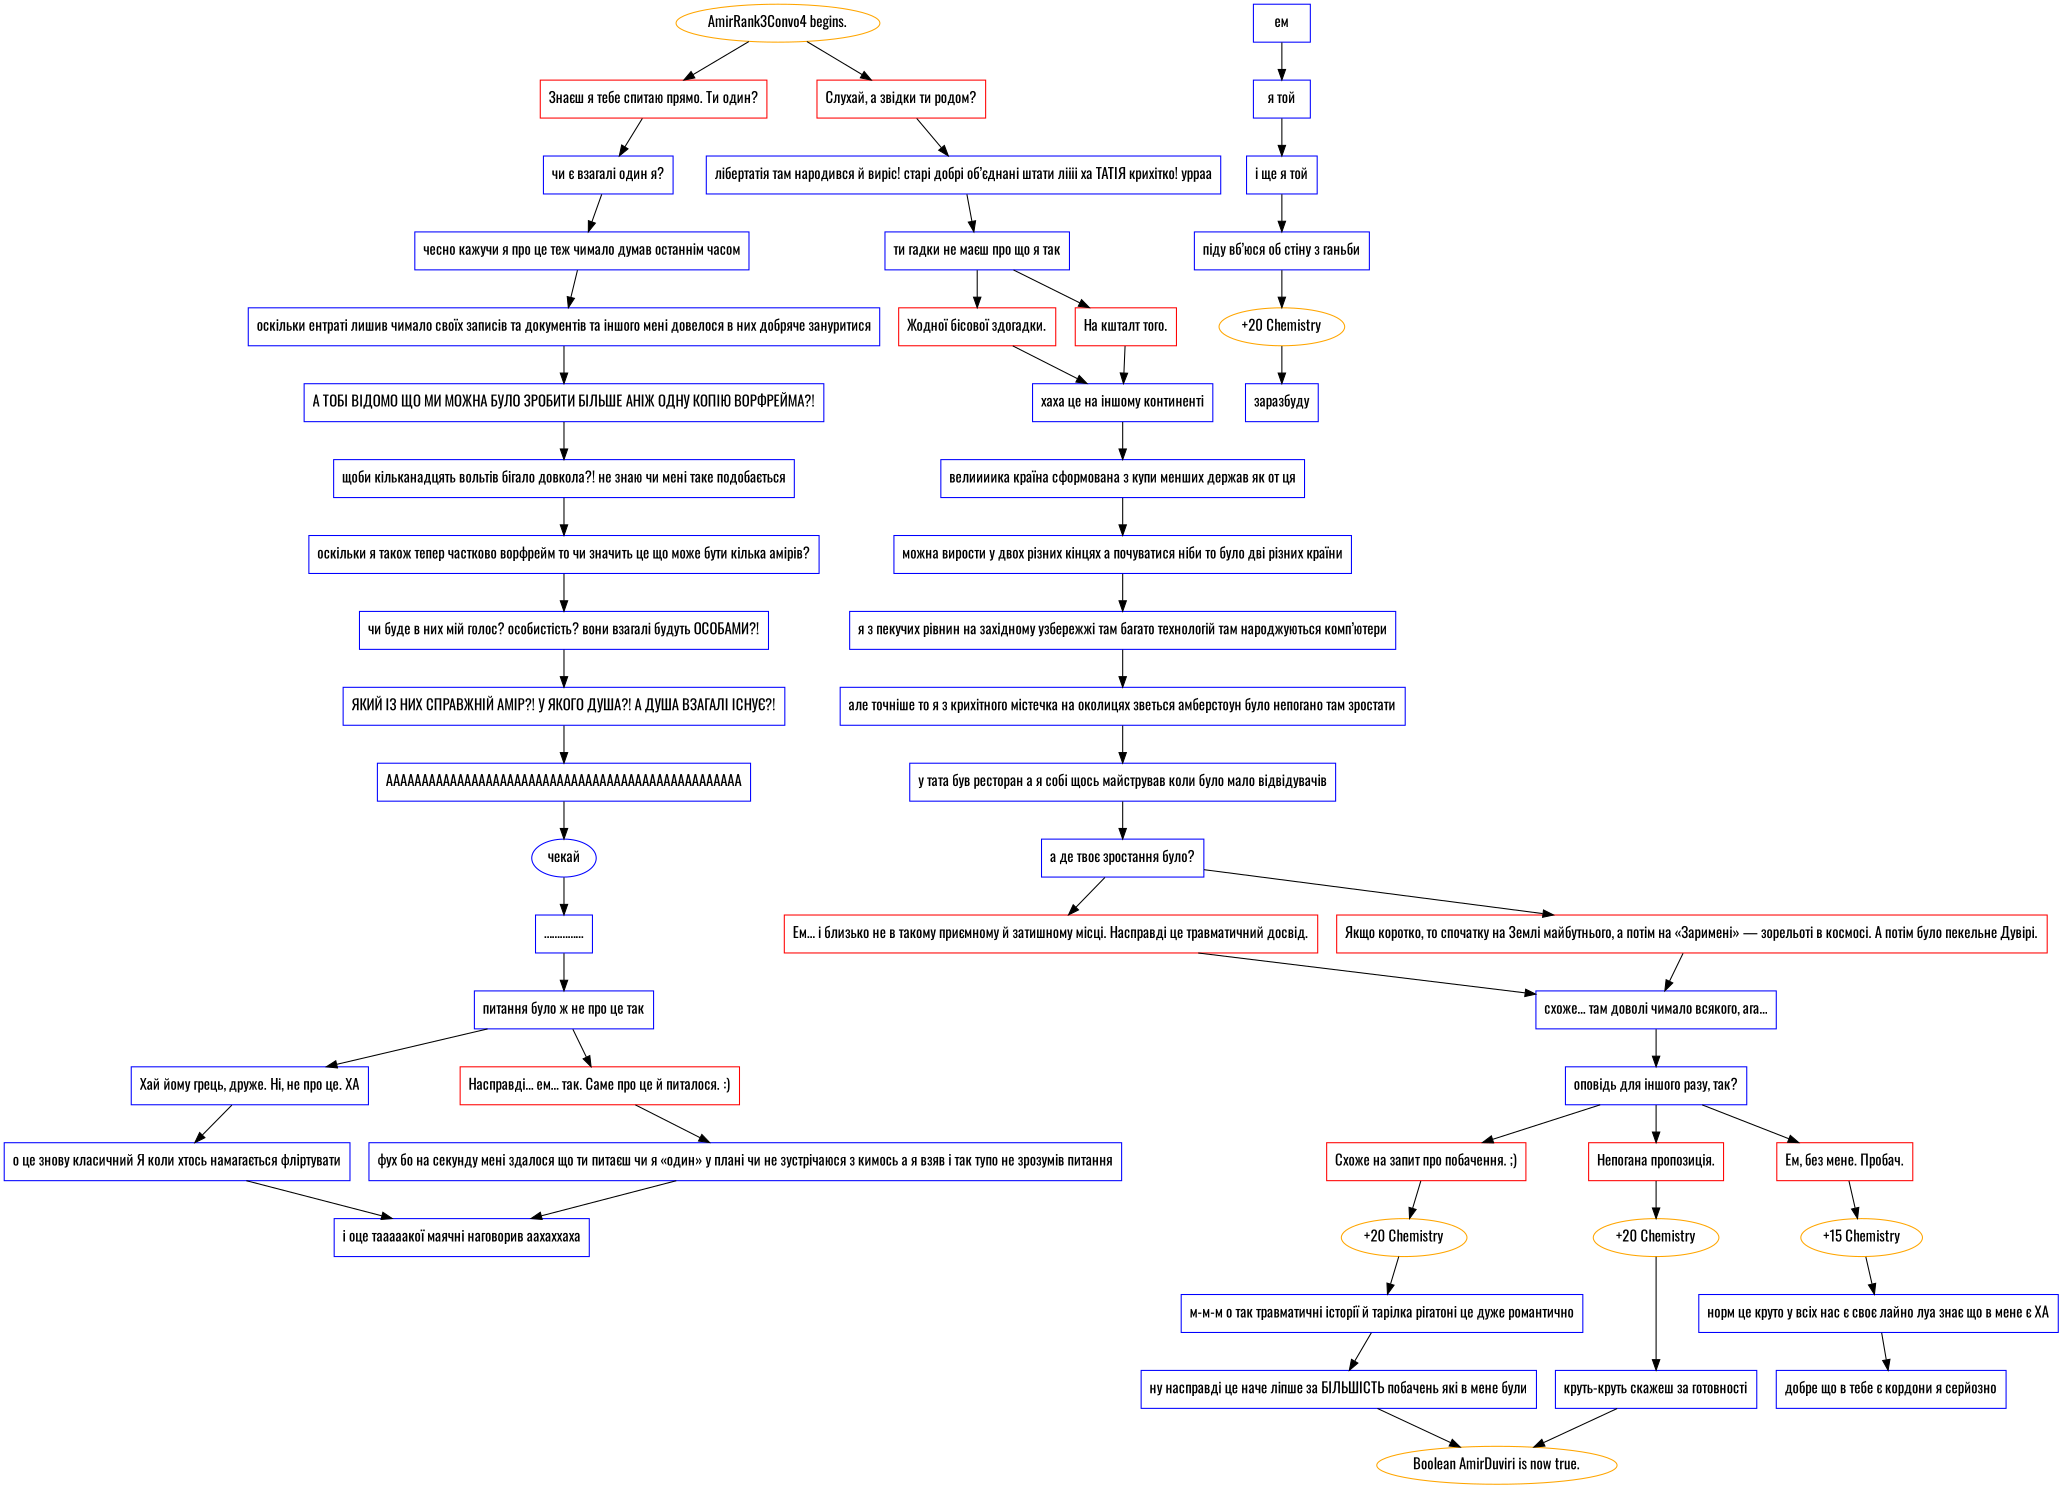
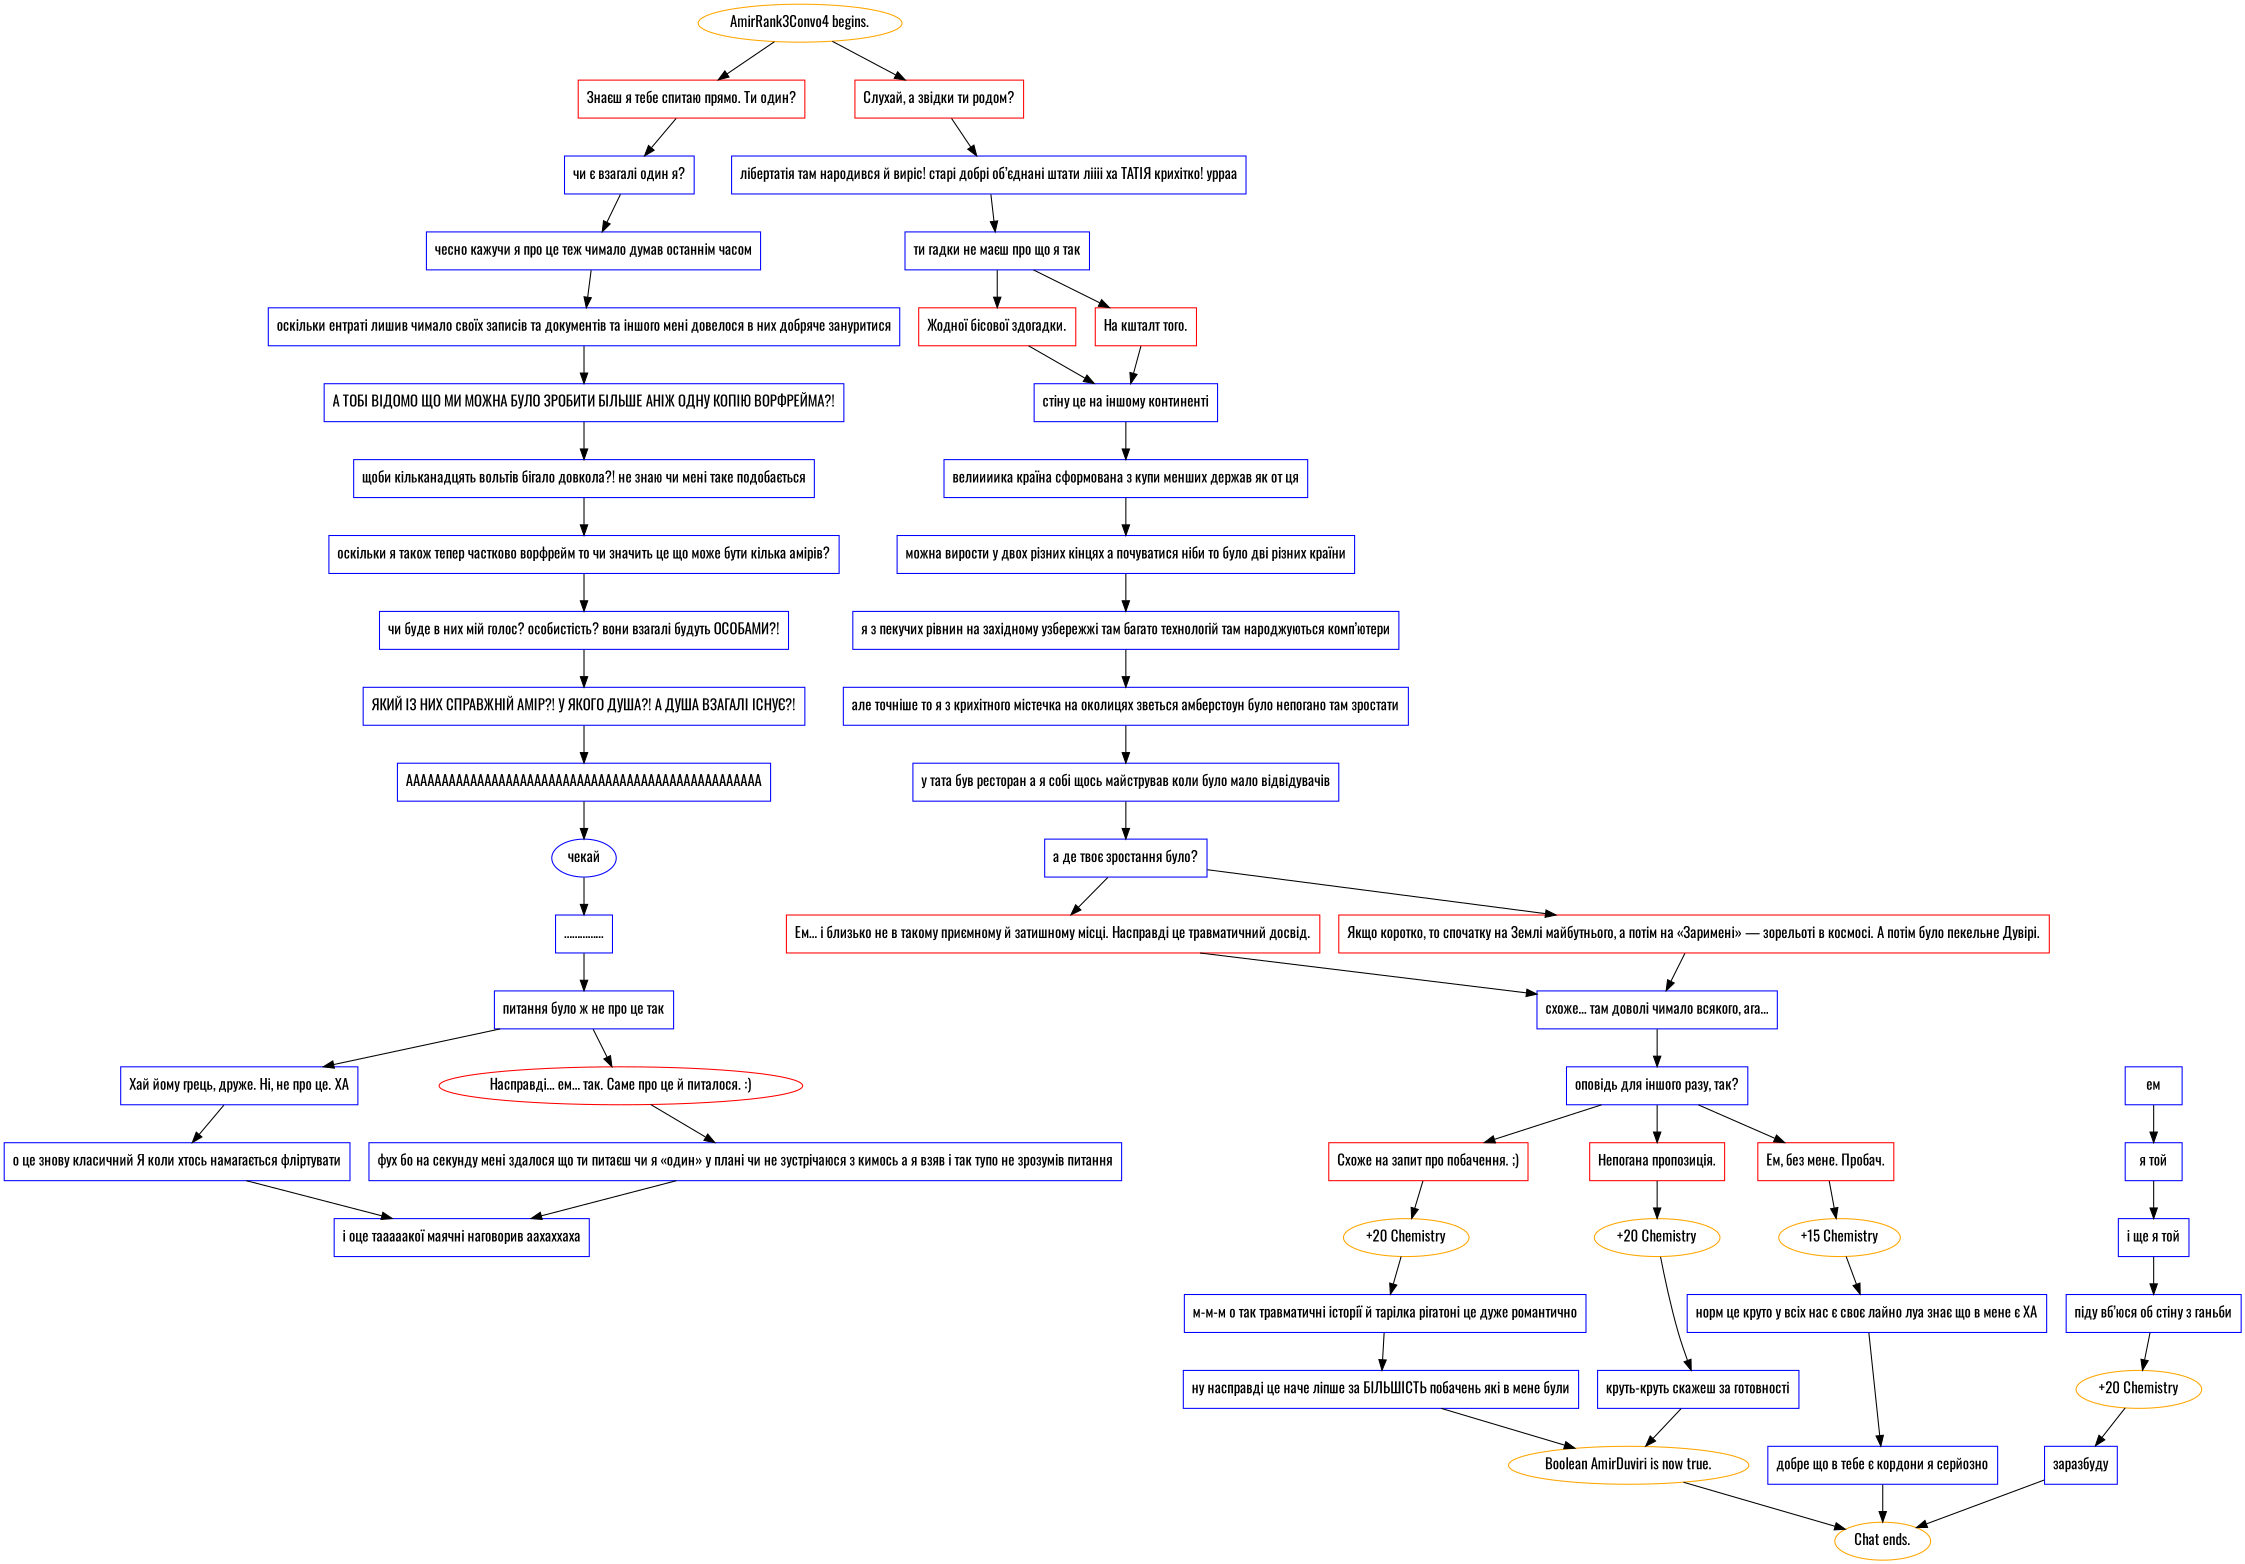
node "хаха це на іншому континенті": label "хаха це на іншому континенті" -> "стіну це на іншому континенті"
node "Насправді… ем… так. Саме про це й питалося. :)": shape box -> ellipse
node "Chat ends.": added
